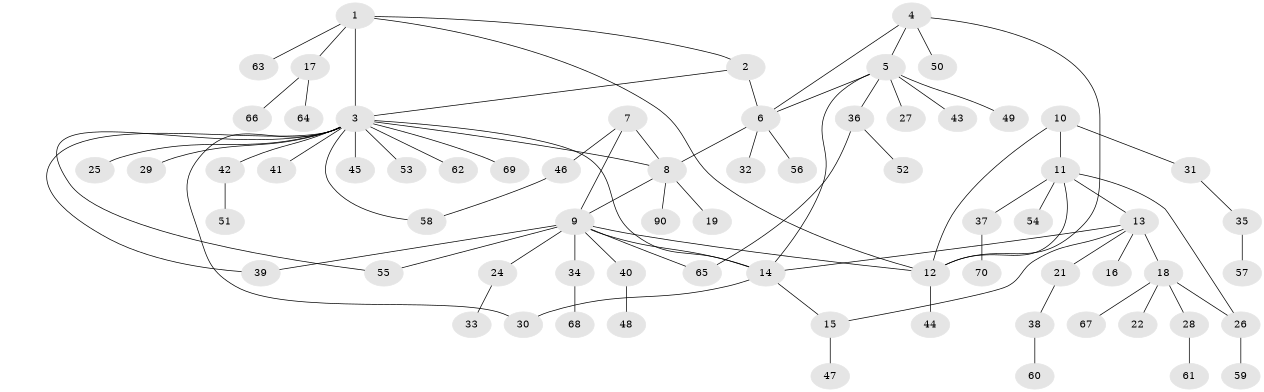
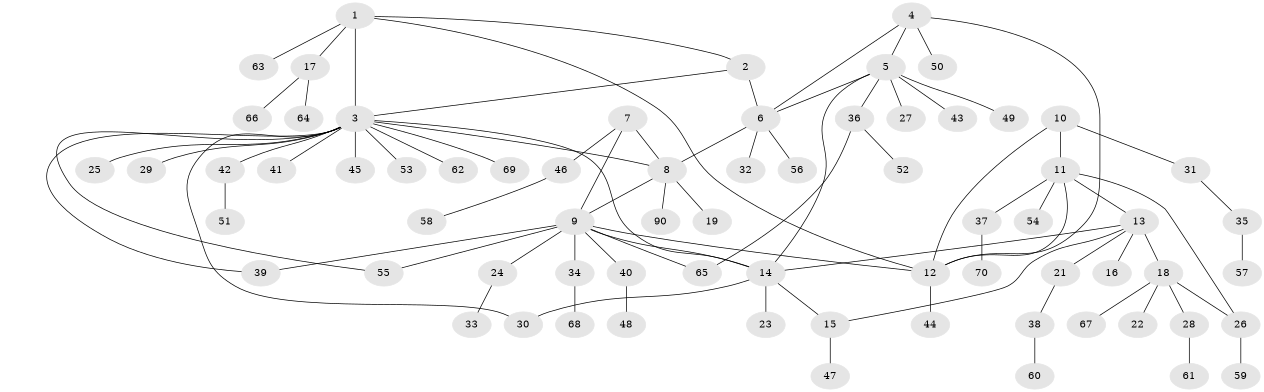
edge "3" -- "58": removed
node "23": added
